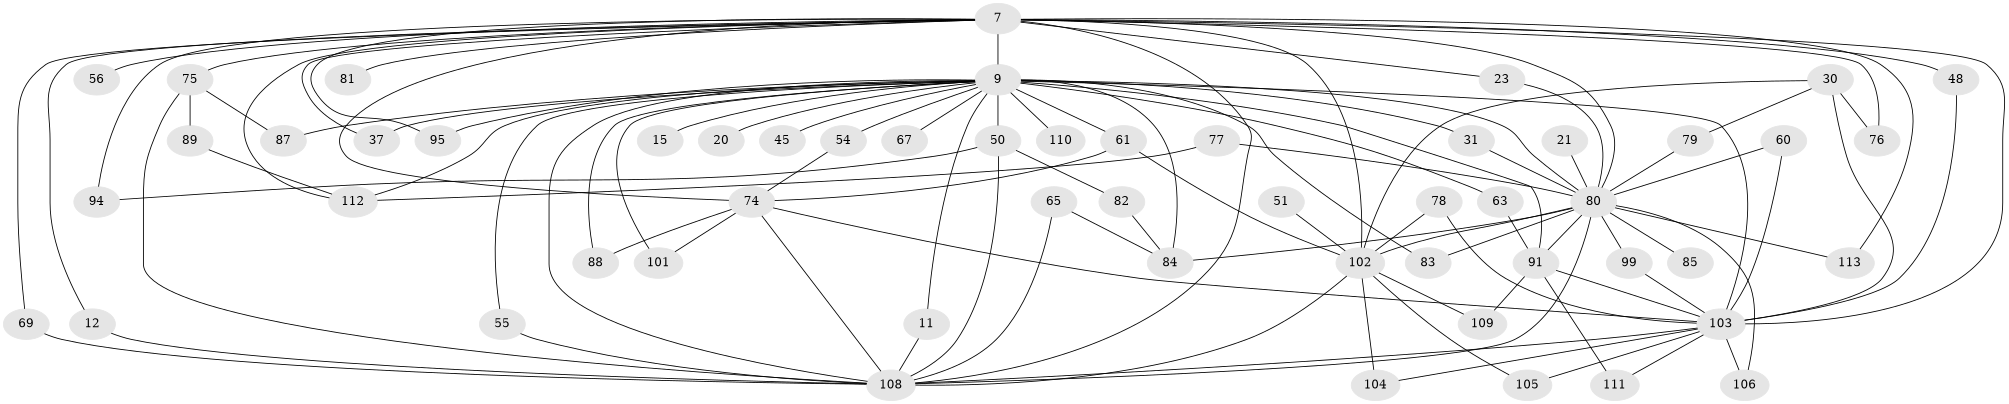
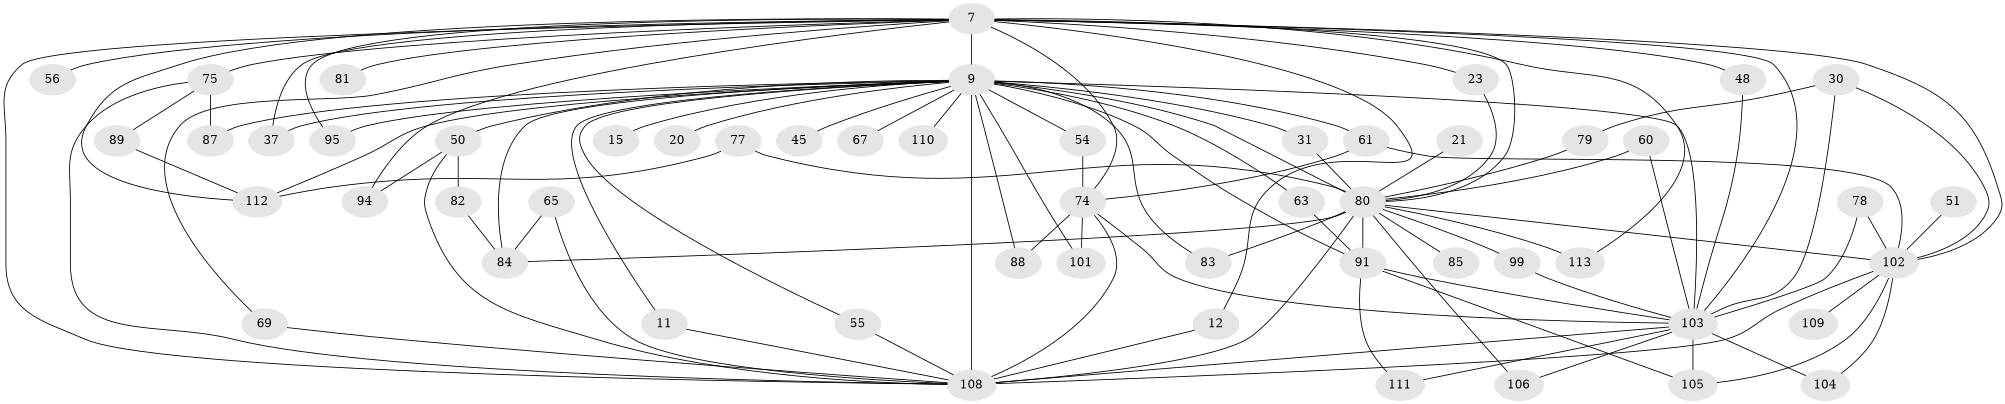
node "76": removed
edge "91" -- "109": now "91" -- "105"
